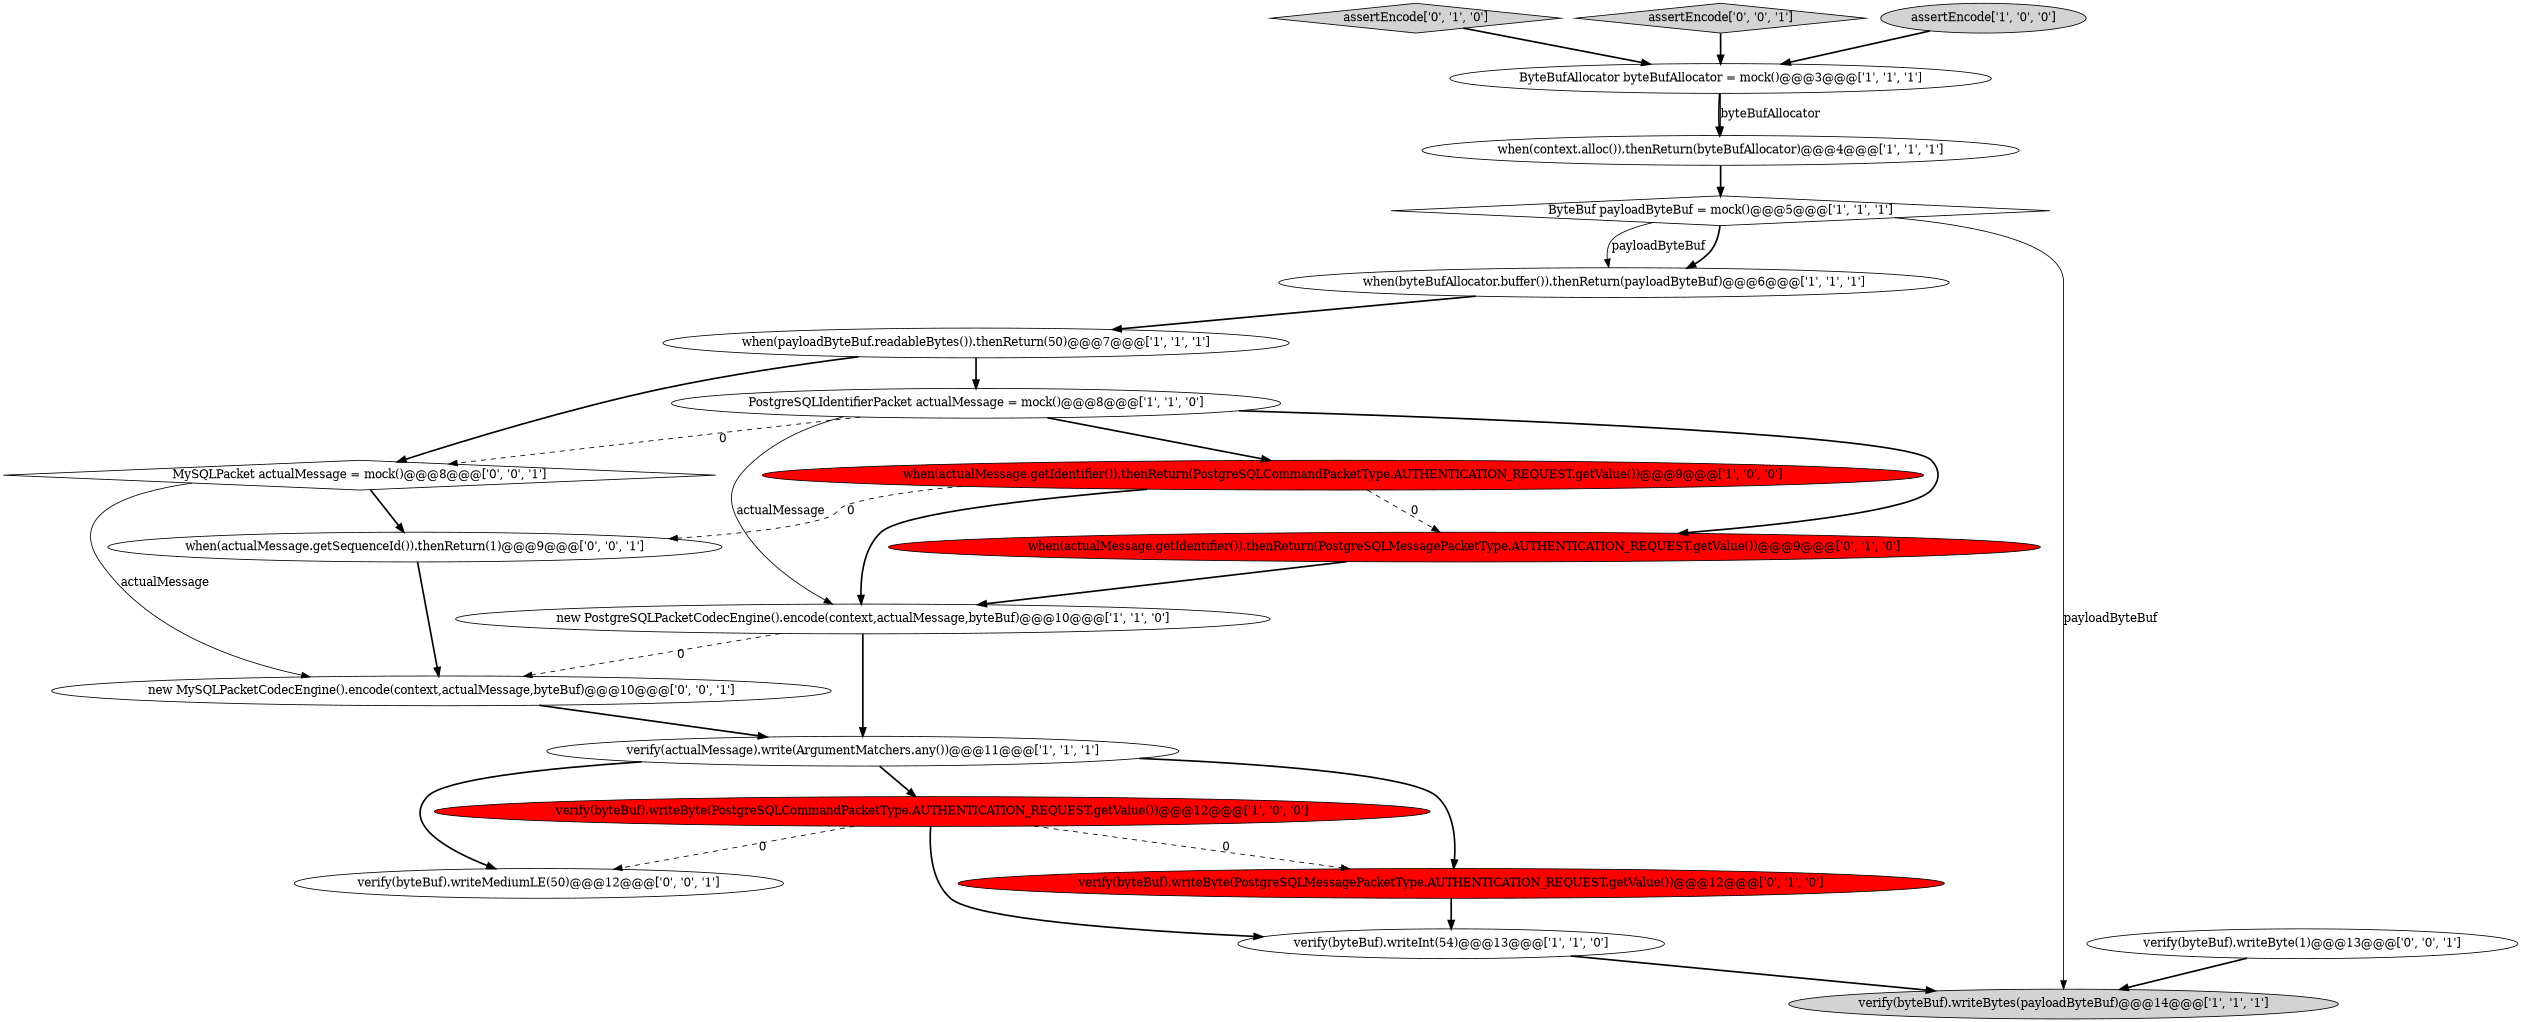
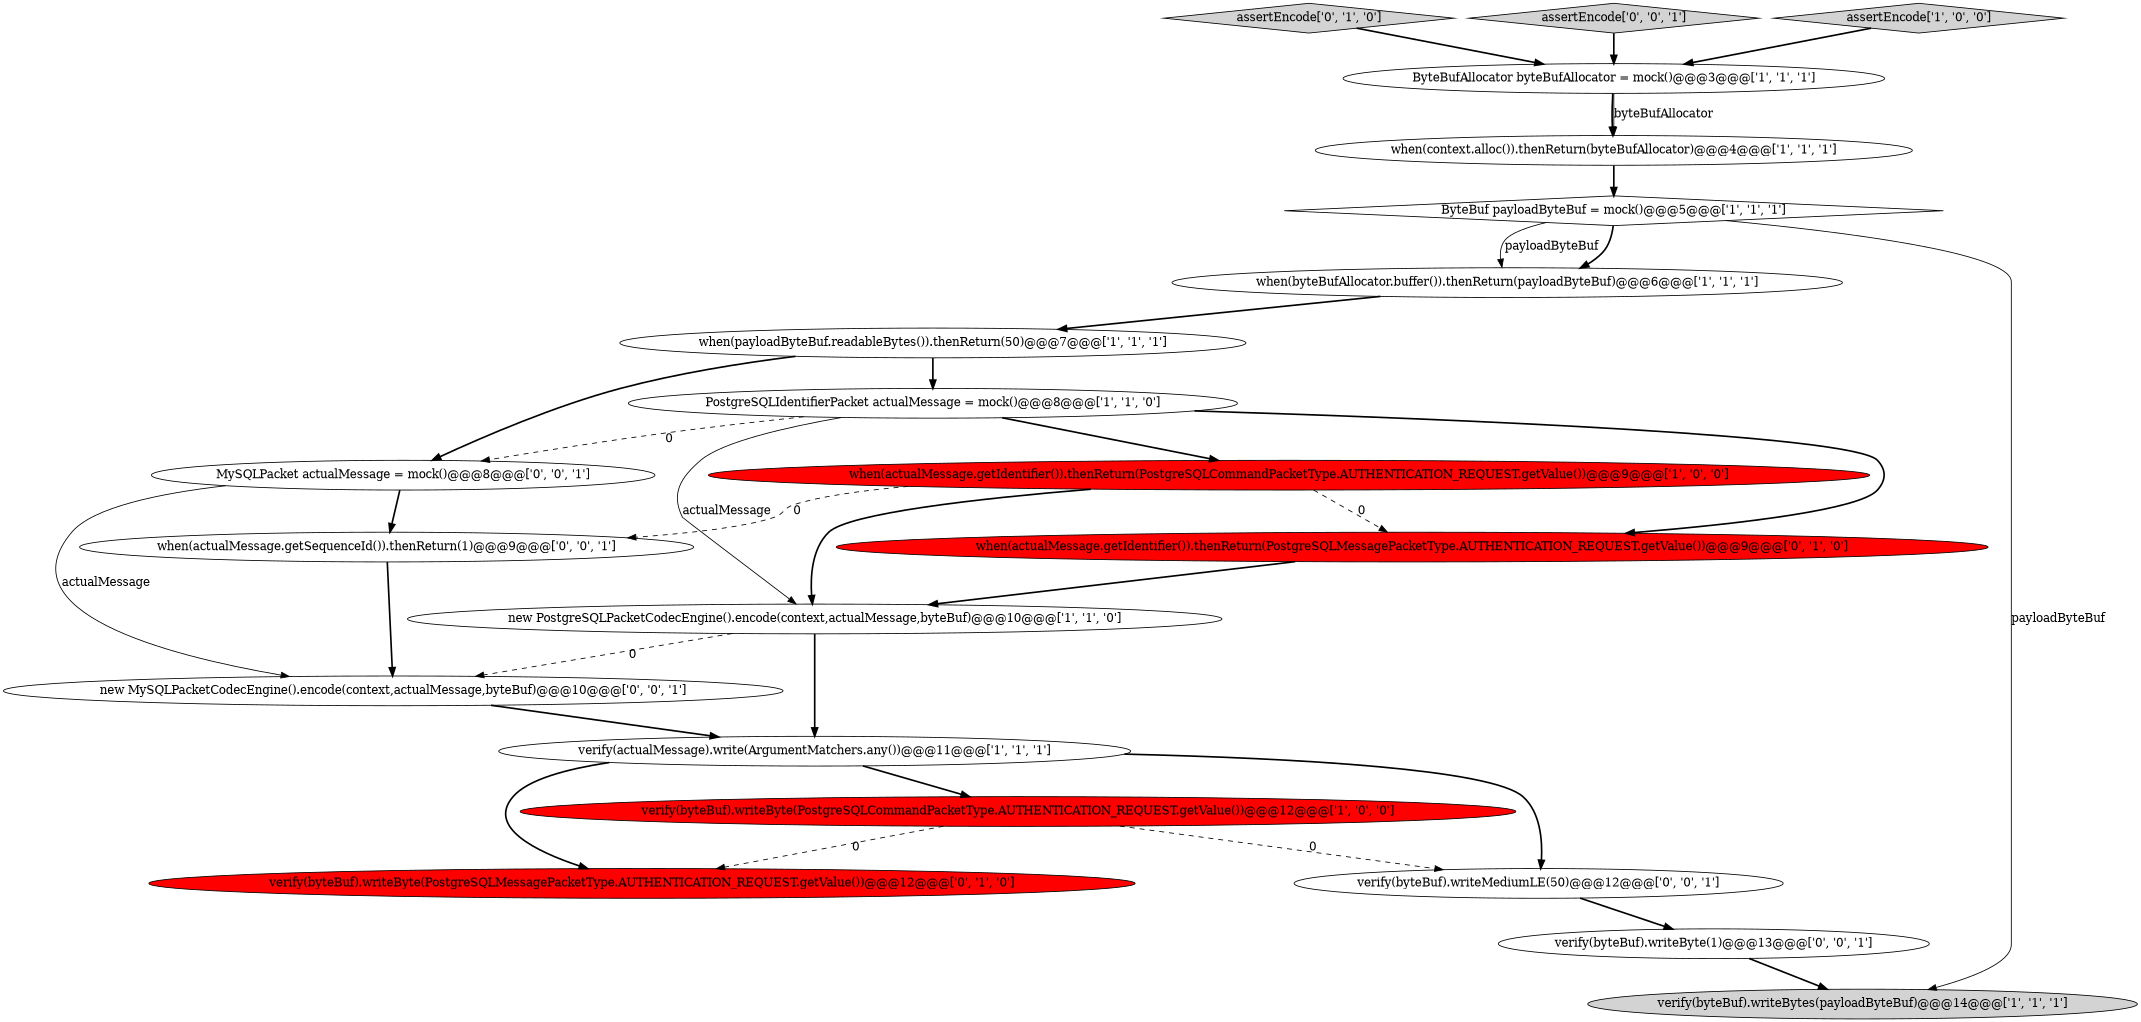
node "assertEncode['1', '0', '0']": shape ellipse -> diamond
node "MySQLPacket actualMessage = mock()@@@8@@@['0', '0', '1']": shape diamond -> ellipse
edge "verify(byteBuf).writeMediumLE(50)@@@12@@@['0', '0', '1']" -> "verify(byteBuf).writeByte(1)@@@13@@@['0', '0', '1']": added
node "verify(byteBuf).writeInt(54)@@@13@@@['1', '1', '0']": removed
